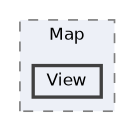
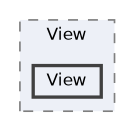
cluster "Map": label "Map" -> "View"
